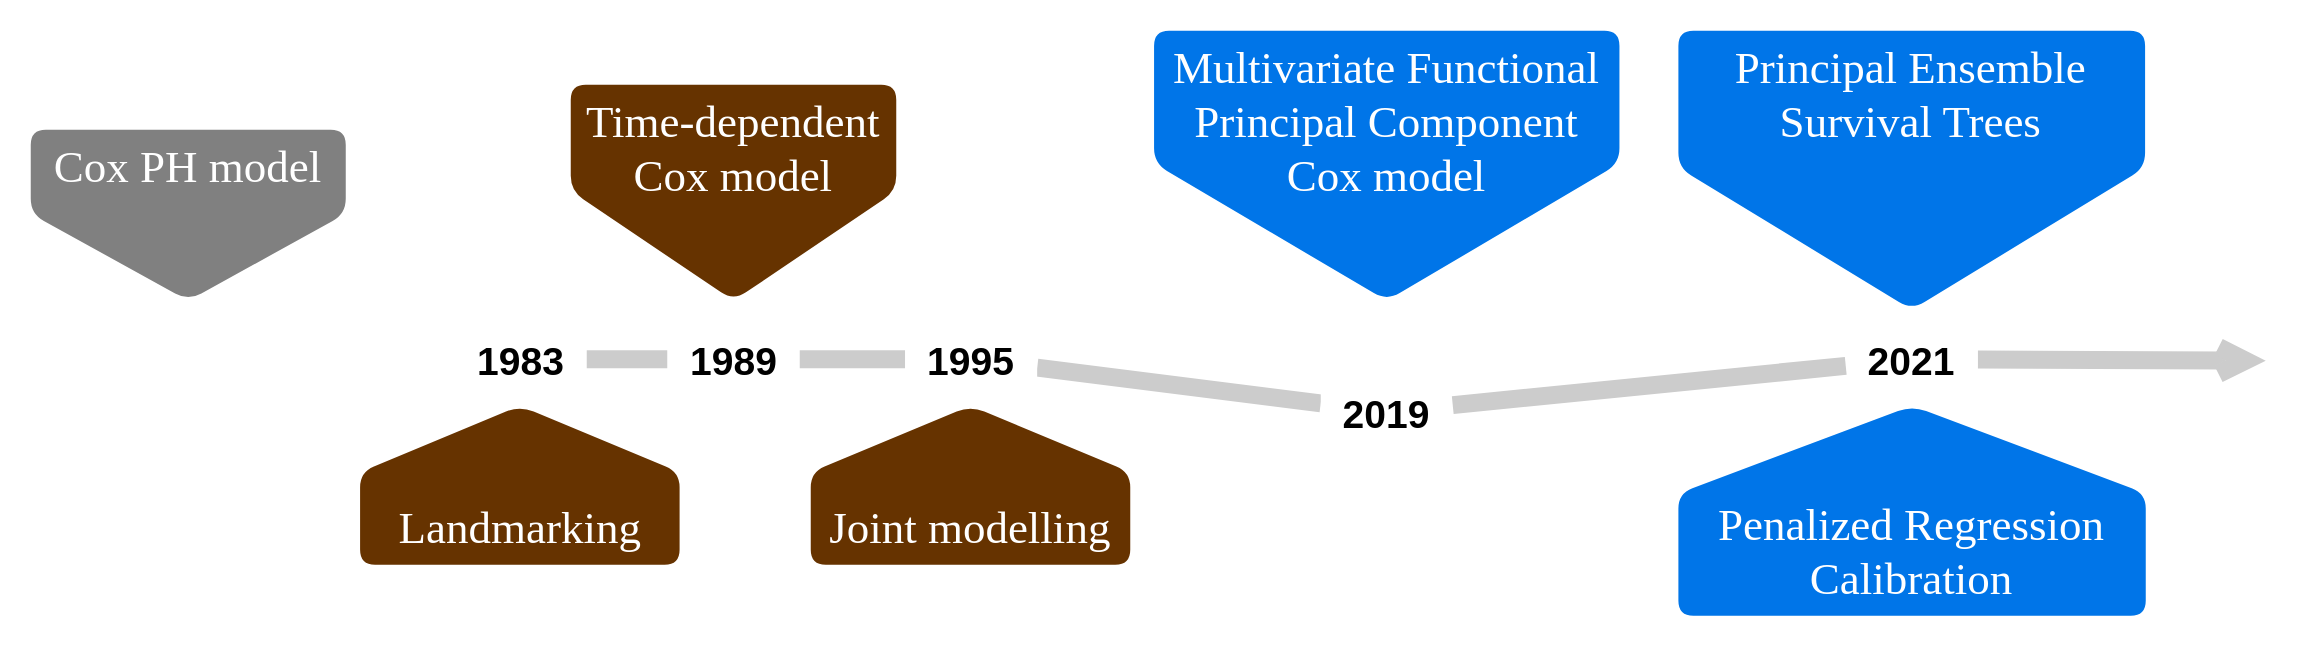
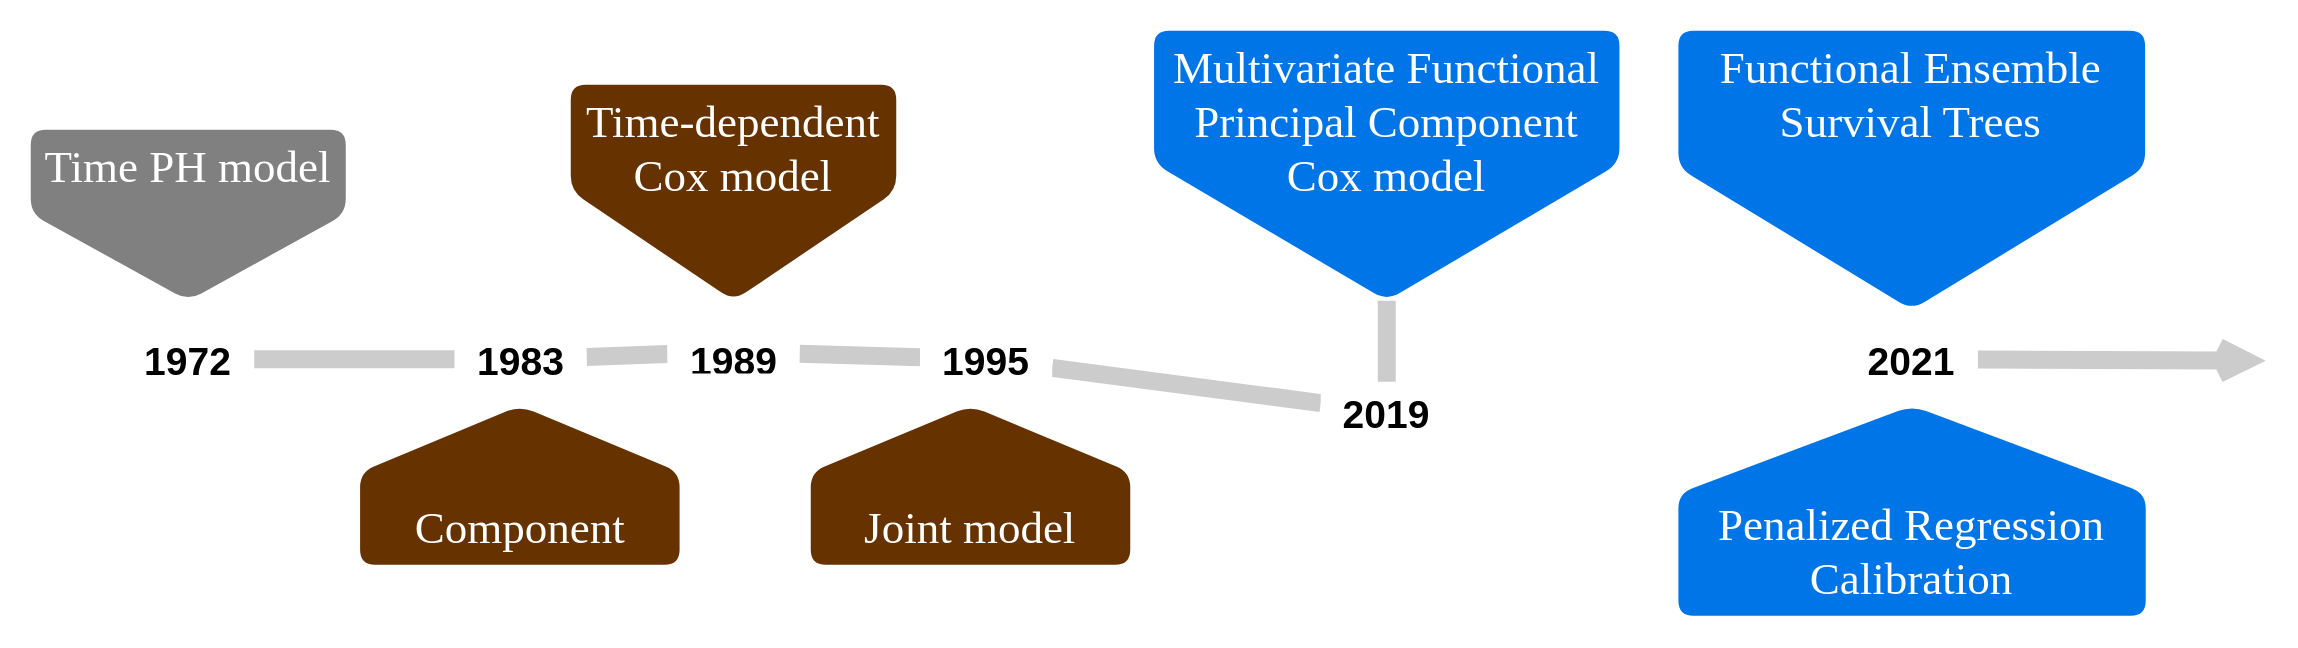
node "Principal Ensemble Survival Trees": label "Principal Ensemble Survival Trees" -> "Functional Ensemble Survival Trees"
node "Cox PH model": label "Cox PH model" -> "Time PH model"
node "1972": added
edge "1972" -- "1983": added
node "1989": size 132x60 -> 132x45
node "1995": moved (971, 359) -> (986, 359)
edge "2021" -- "2019": now "Multivariate Functional Principal Component Cox model" -- "2019"
node "Landmarking": label "Landmarking" -> "Component"
node "Joint modelling": label "Joint modelling" -> "Joint model"
